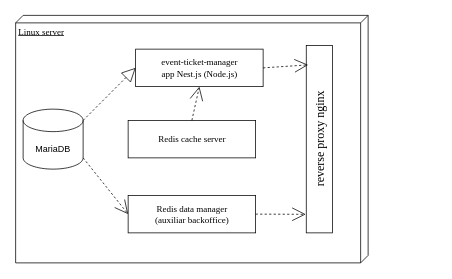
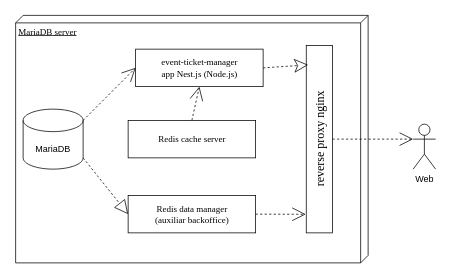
node "Linux server": label "Linux server" -> "MariaDB server"
edge "event-ticket-manager app Nest.js (Node.js)" -> "reverse proxy nginx": arrowhead open -> classic
edge "MariaDB" -> "event-ticket-manager app Nest.js (Node.js)": arrowhead block -> open
edge "reverse proxy nginx" -> "Web": added
node "Web": added
edge "MariaDB" -> "Redis data manager (auxiliar backoffice)": arrowhead open -> block
